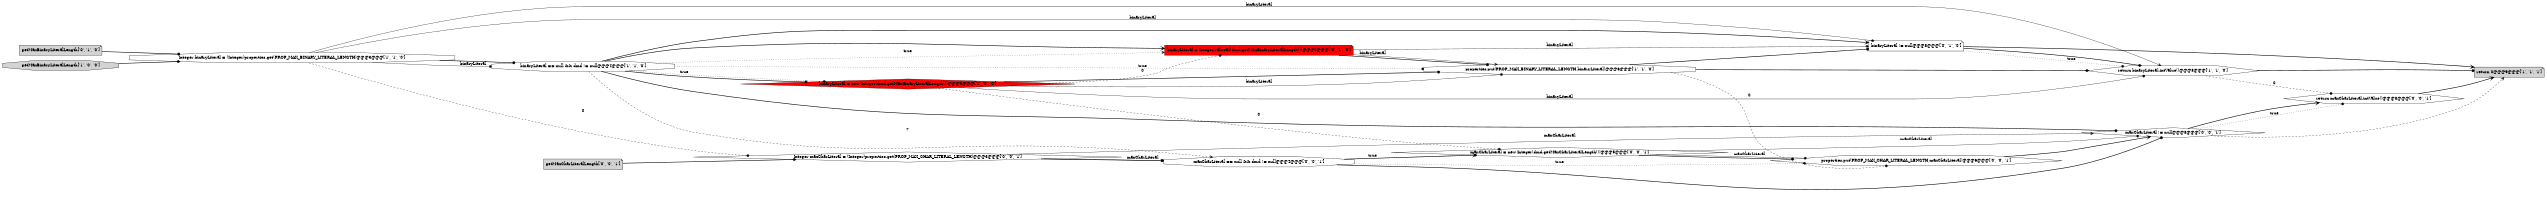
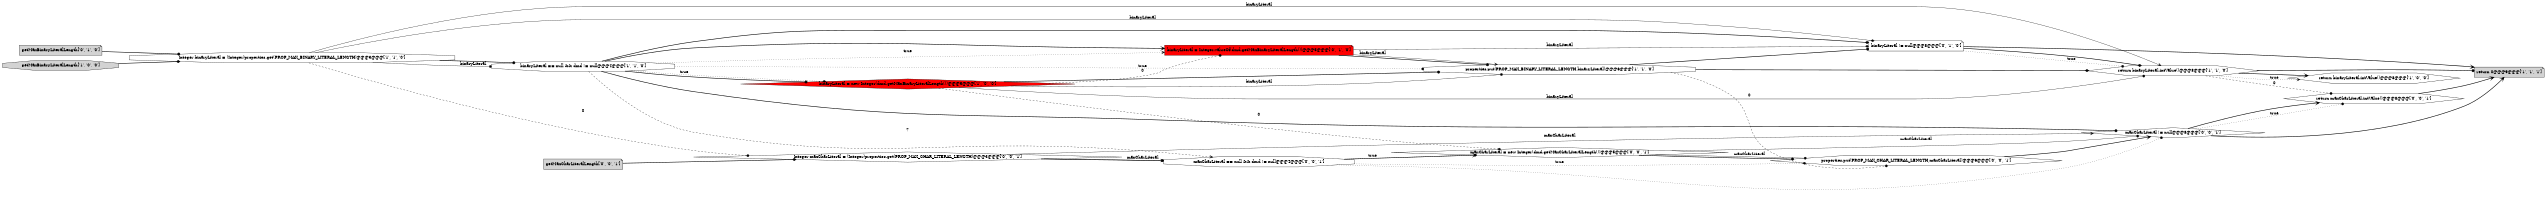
edge "binaryLiteral == null && dmd != null@@@4@@@['1', '1', '0']" -> "binaryLiteral != null@@@8@@@['0', '1', '0']": arrowhead vee -> diamond
node "return binaryLiteral.intValue()@@@8@@@['1', '0', '0']": added
edge "maxCharLiteral != null@@@8@@@['0', '0', '1']" -> "return 0@@@9@@@['1', '1', '1']": style dashed -> bold
edge "maxCharLiteral == null && dmd != null@@@4@@@['0', '0', '1']" -> "maxCharLiteral != null@@@8@@@['0', '0', '1']": style bold -> dotted
